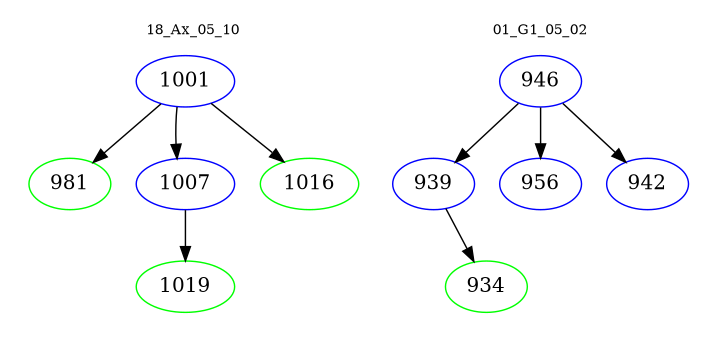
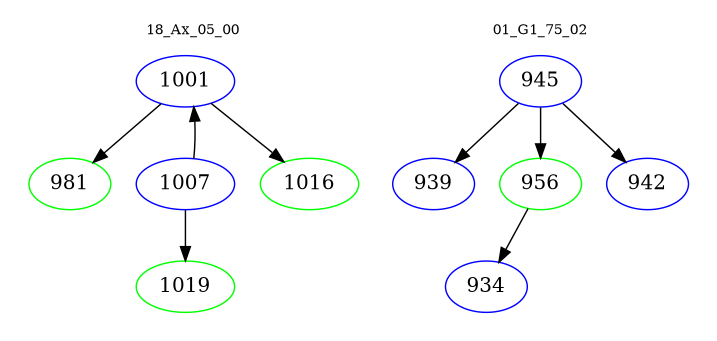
cluster "18_Ax_05_10": label "18_Ax_05_10" -> "18_Ax_05_00"
cluster "01_G1_05_02": label "01_G1_05_02" -> "01_G1_75_02"
node "946": label "946" -> "945"
edge "1001" -> "1007": reversed
node "956": color blue -> green
edge "939" -> "934": now "956" -> "934"
node "934": color green -> blue
